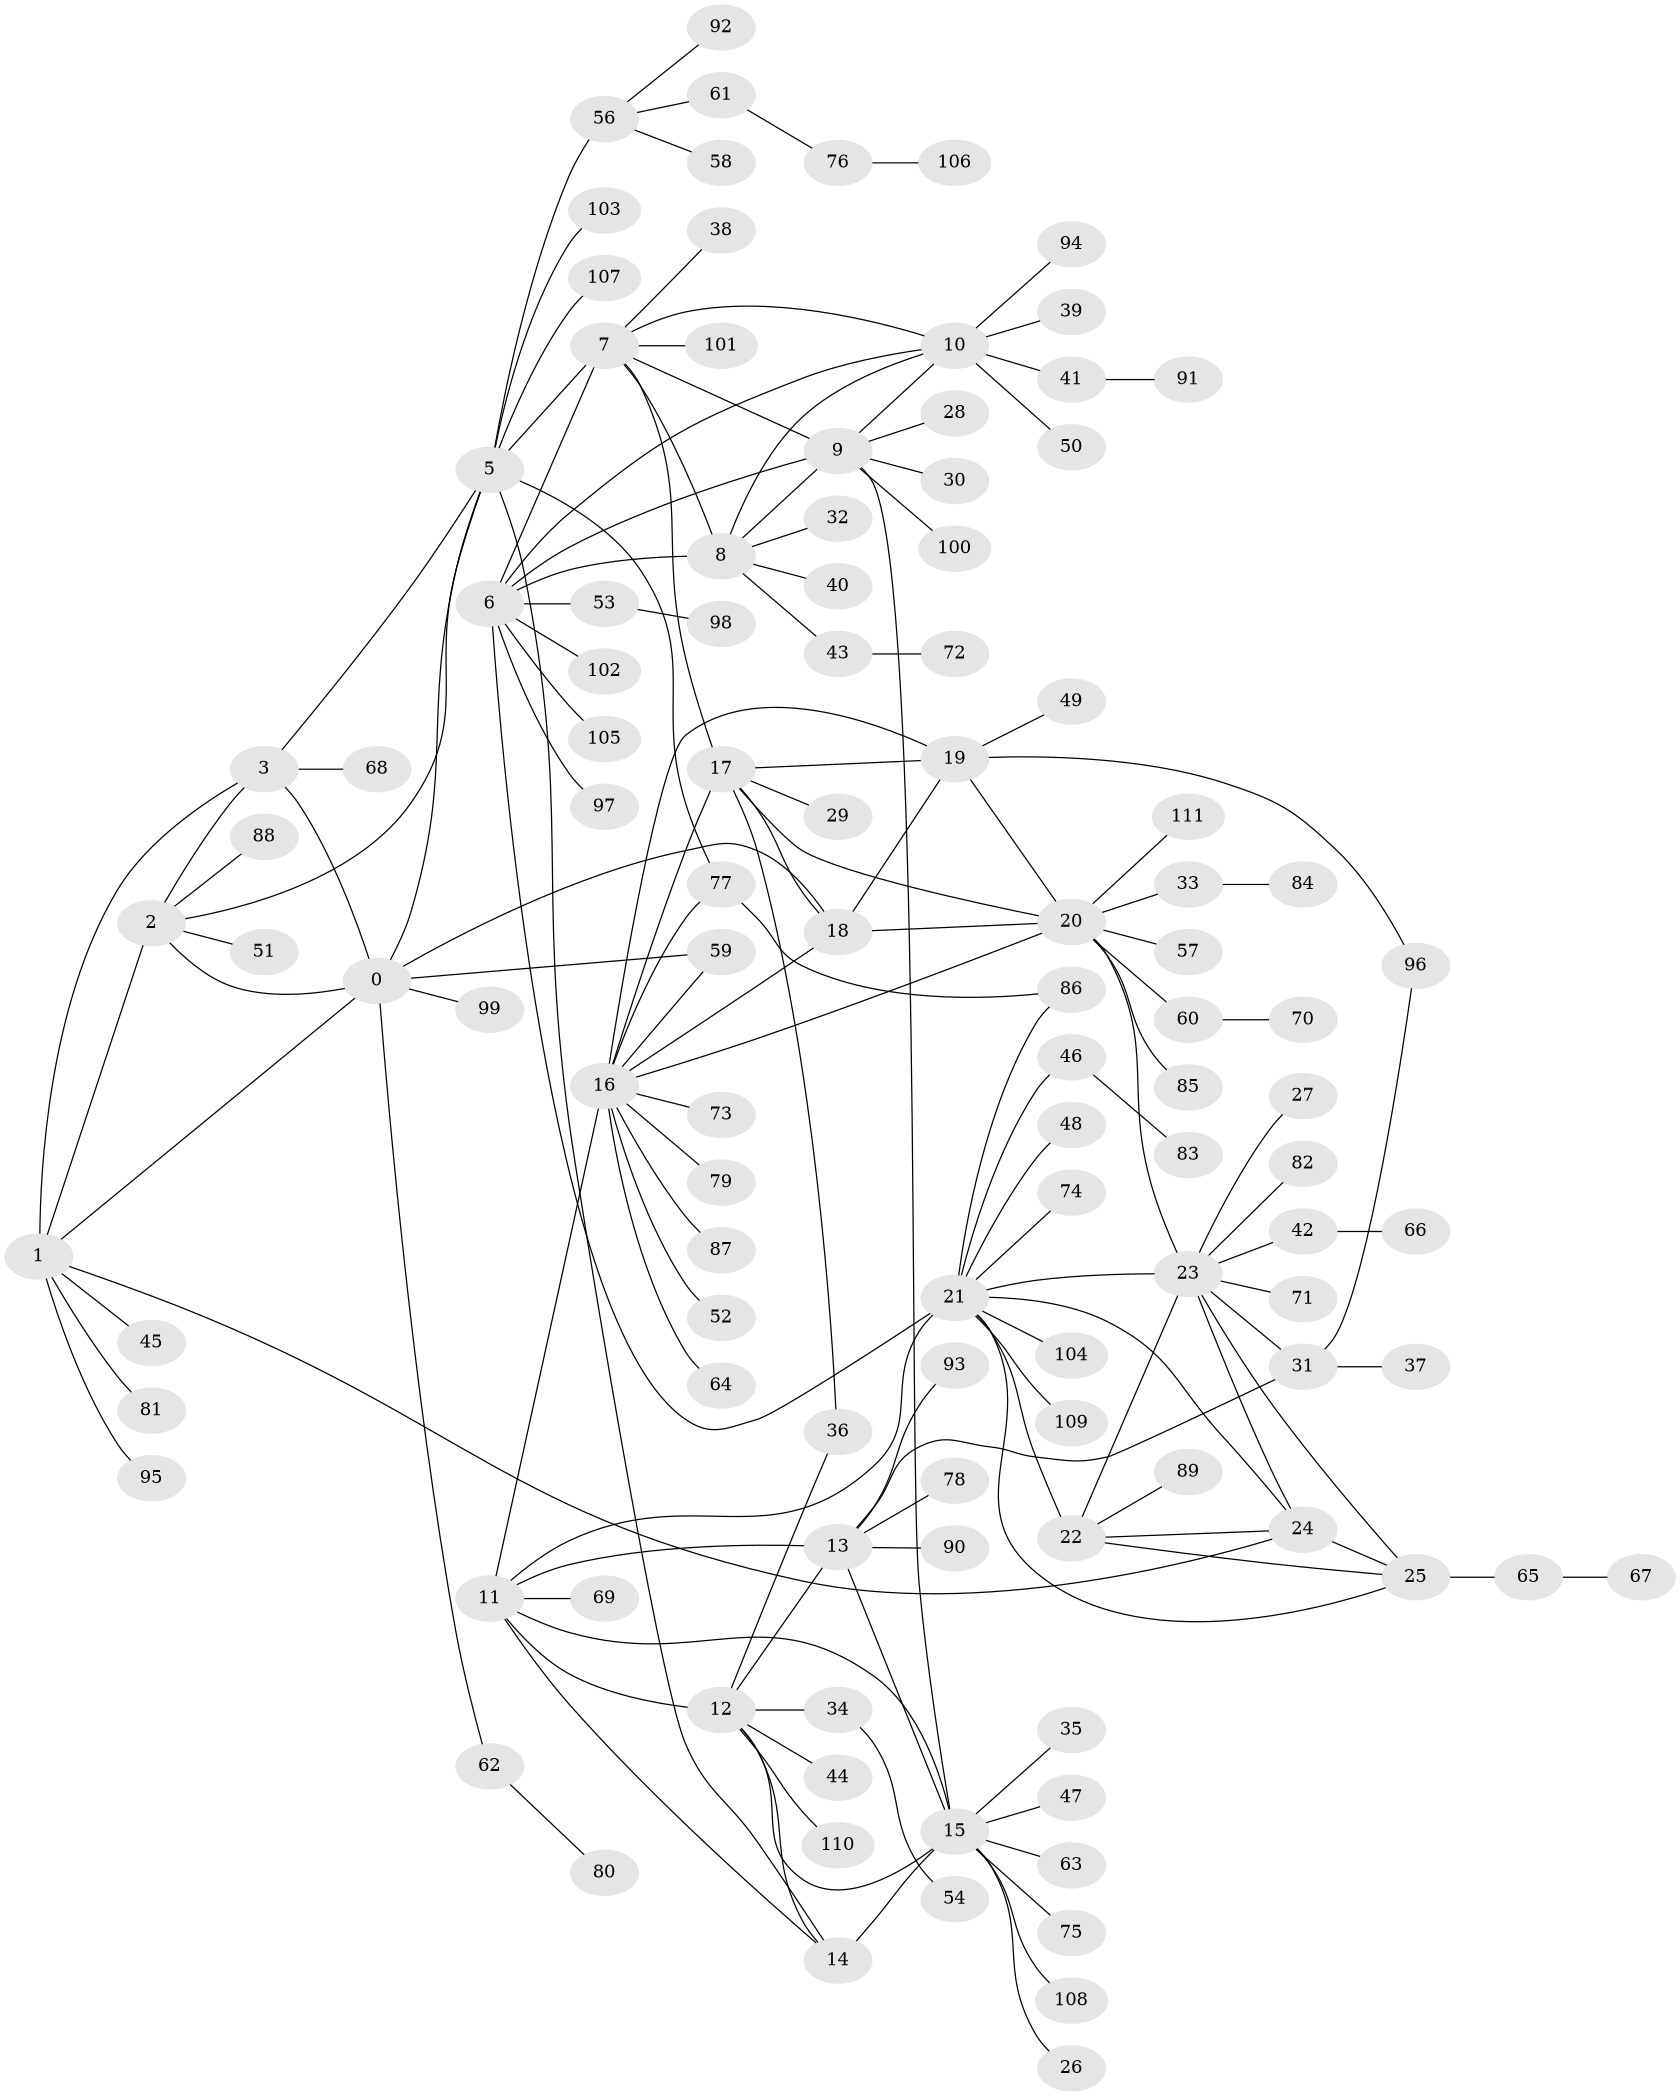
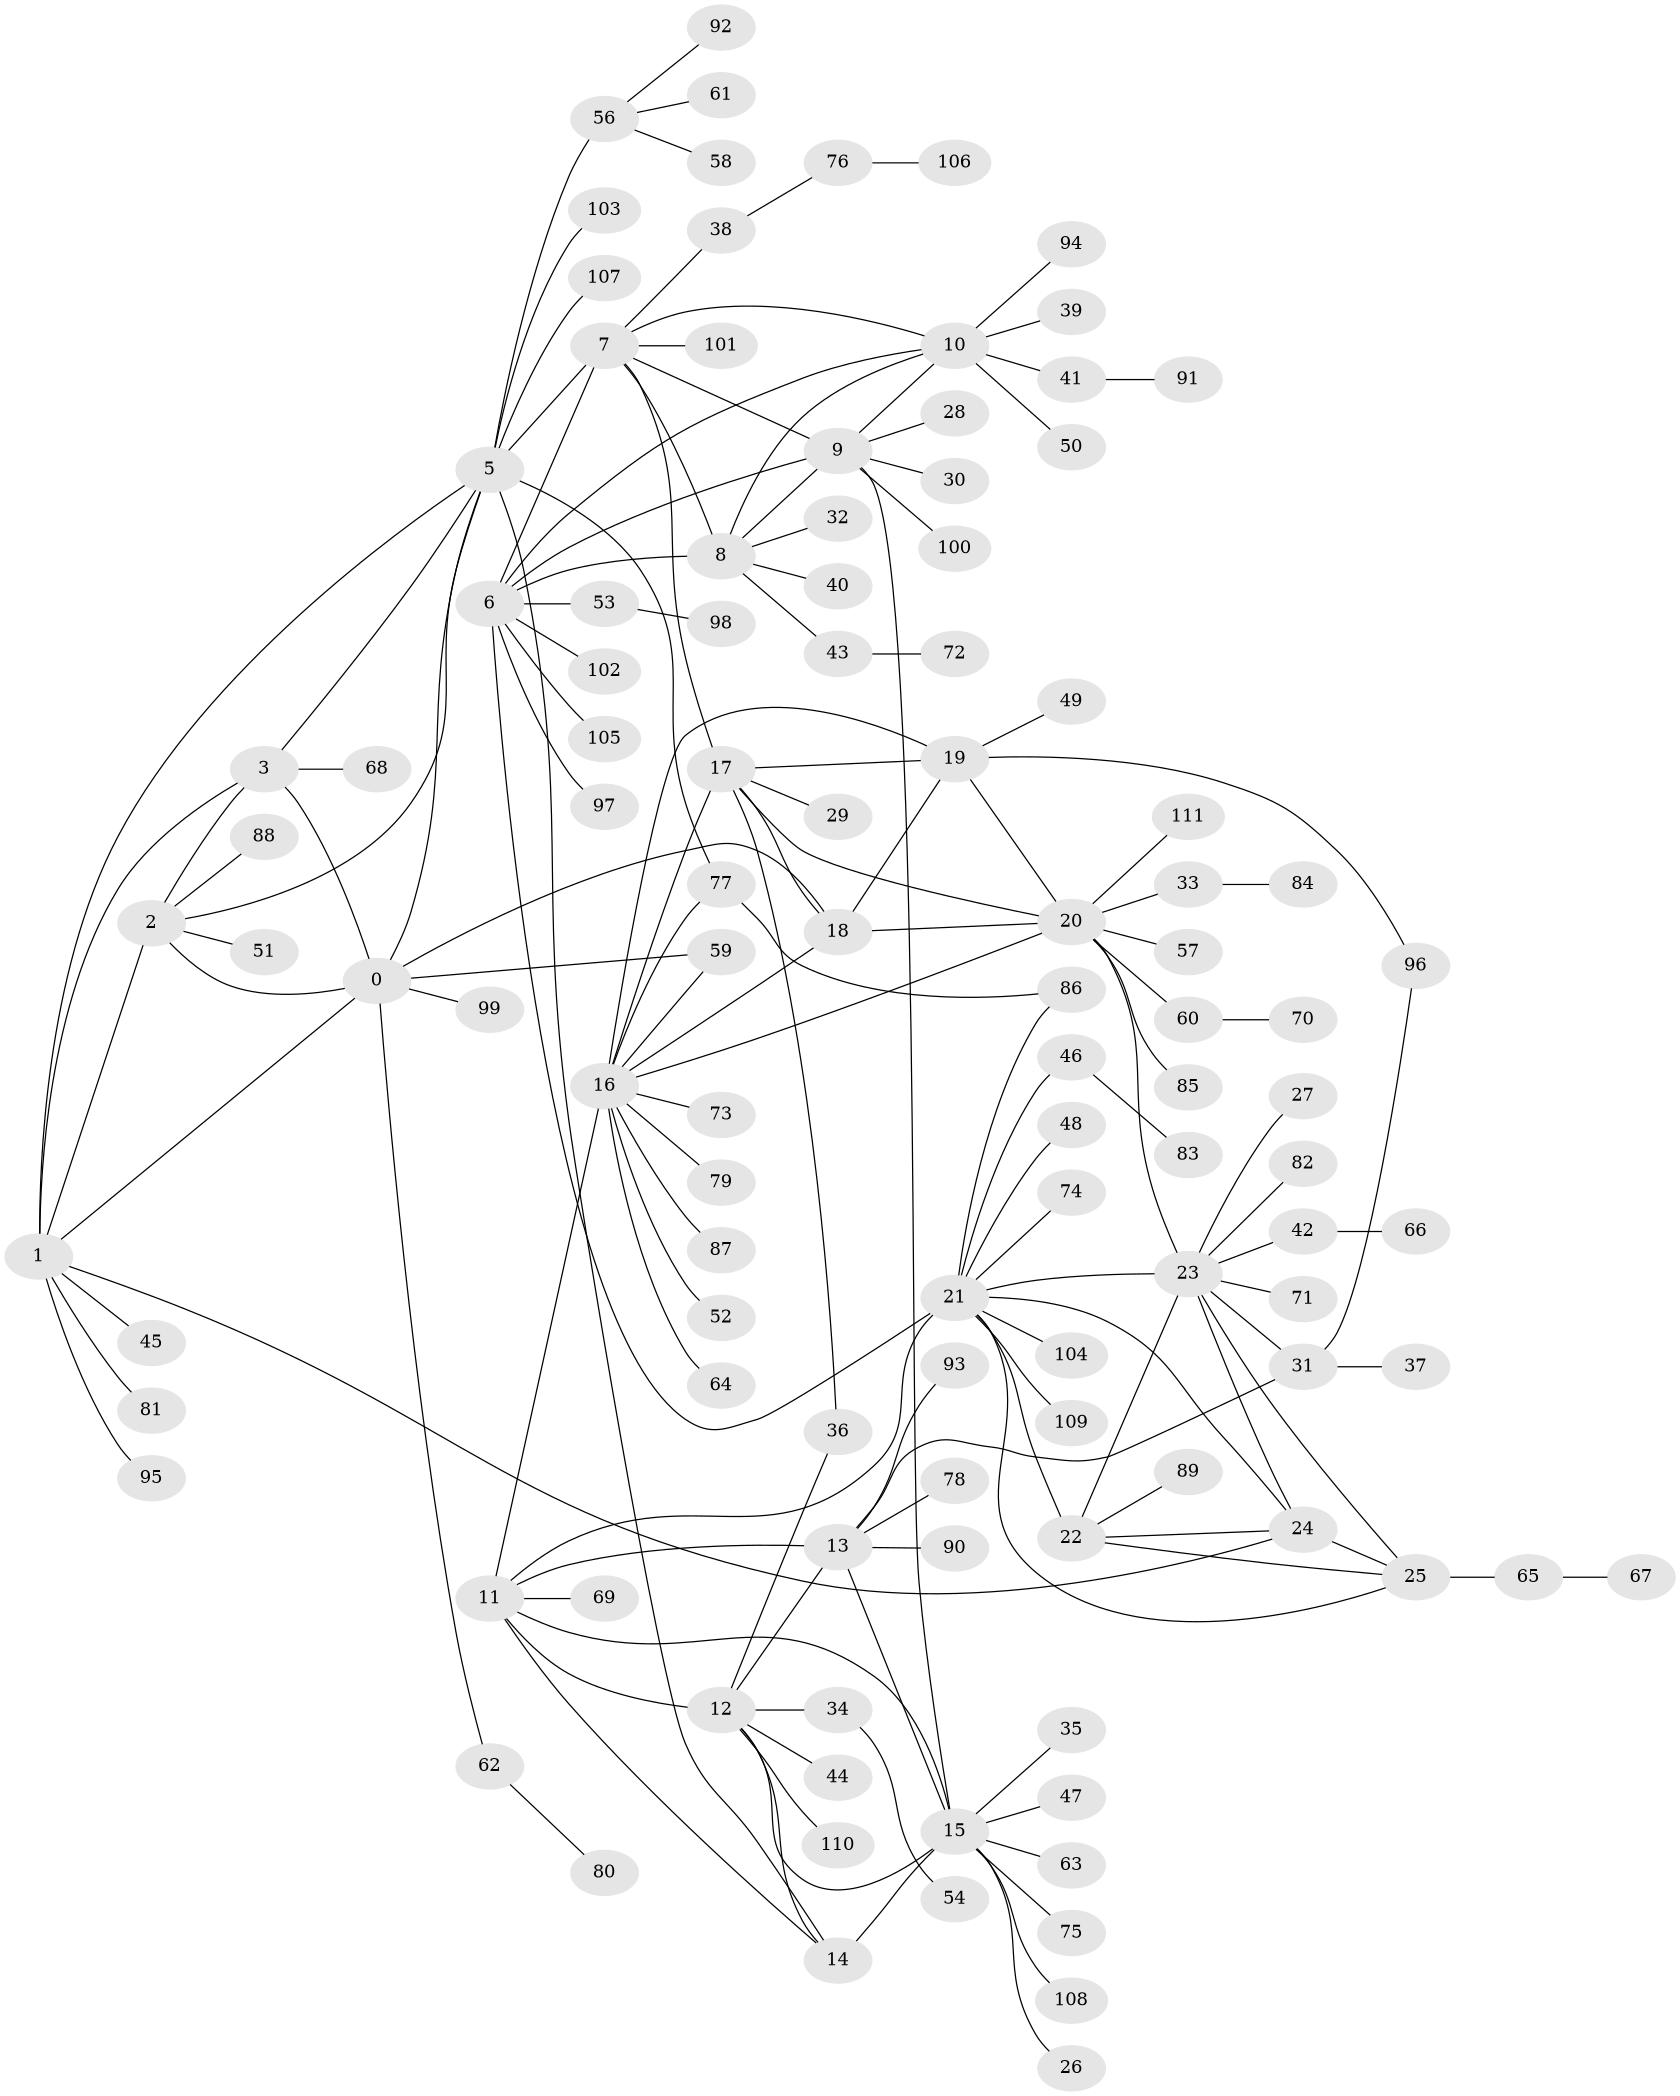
edge "61" -- "76": now "38" -- "76"
edge "5" -- "1": added
